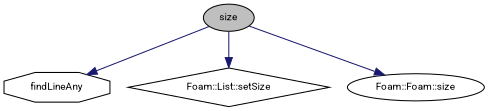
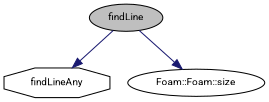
node "size": label "size" -> "findLine"
node "Foam::List::setSize": removed
